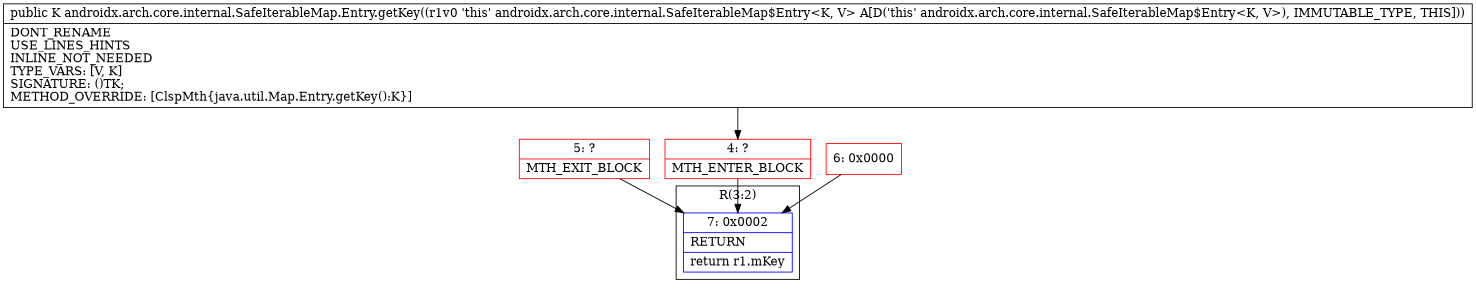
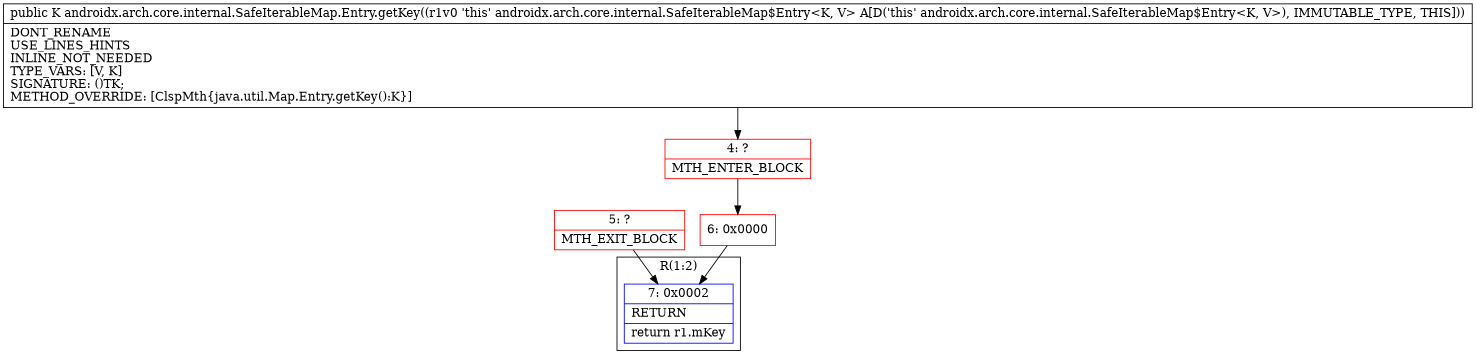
edge "4: ?" -> "7: 0x0002": now "4: ?" -> "6: 0x0000"
cluster "R(3:2)": label "R(3:2)" -> "R(1:2)"
